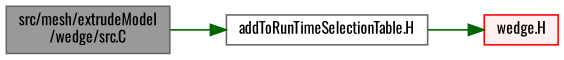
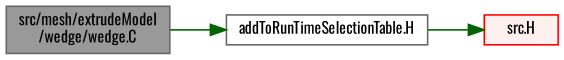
node "src/mesh/extrudeModel /wedge/src.C": label "src/mesh/extrudeModel /wedge/src.C" -> "src/mesh/extrudeModel /wedge/wedge.C"
node "wedge.H": label "wedge.H" -> "src.H"
